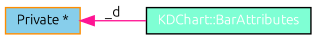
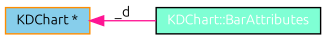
node "Private *": label "Private *" -> "KDChart *"
